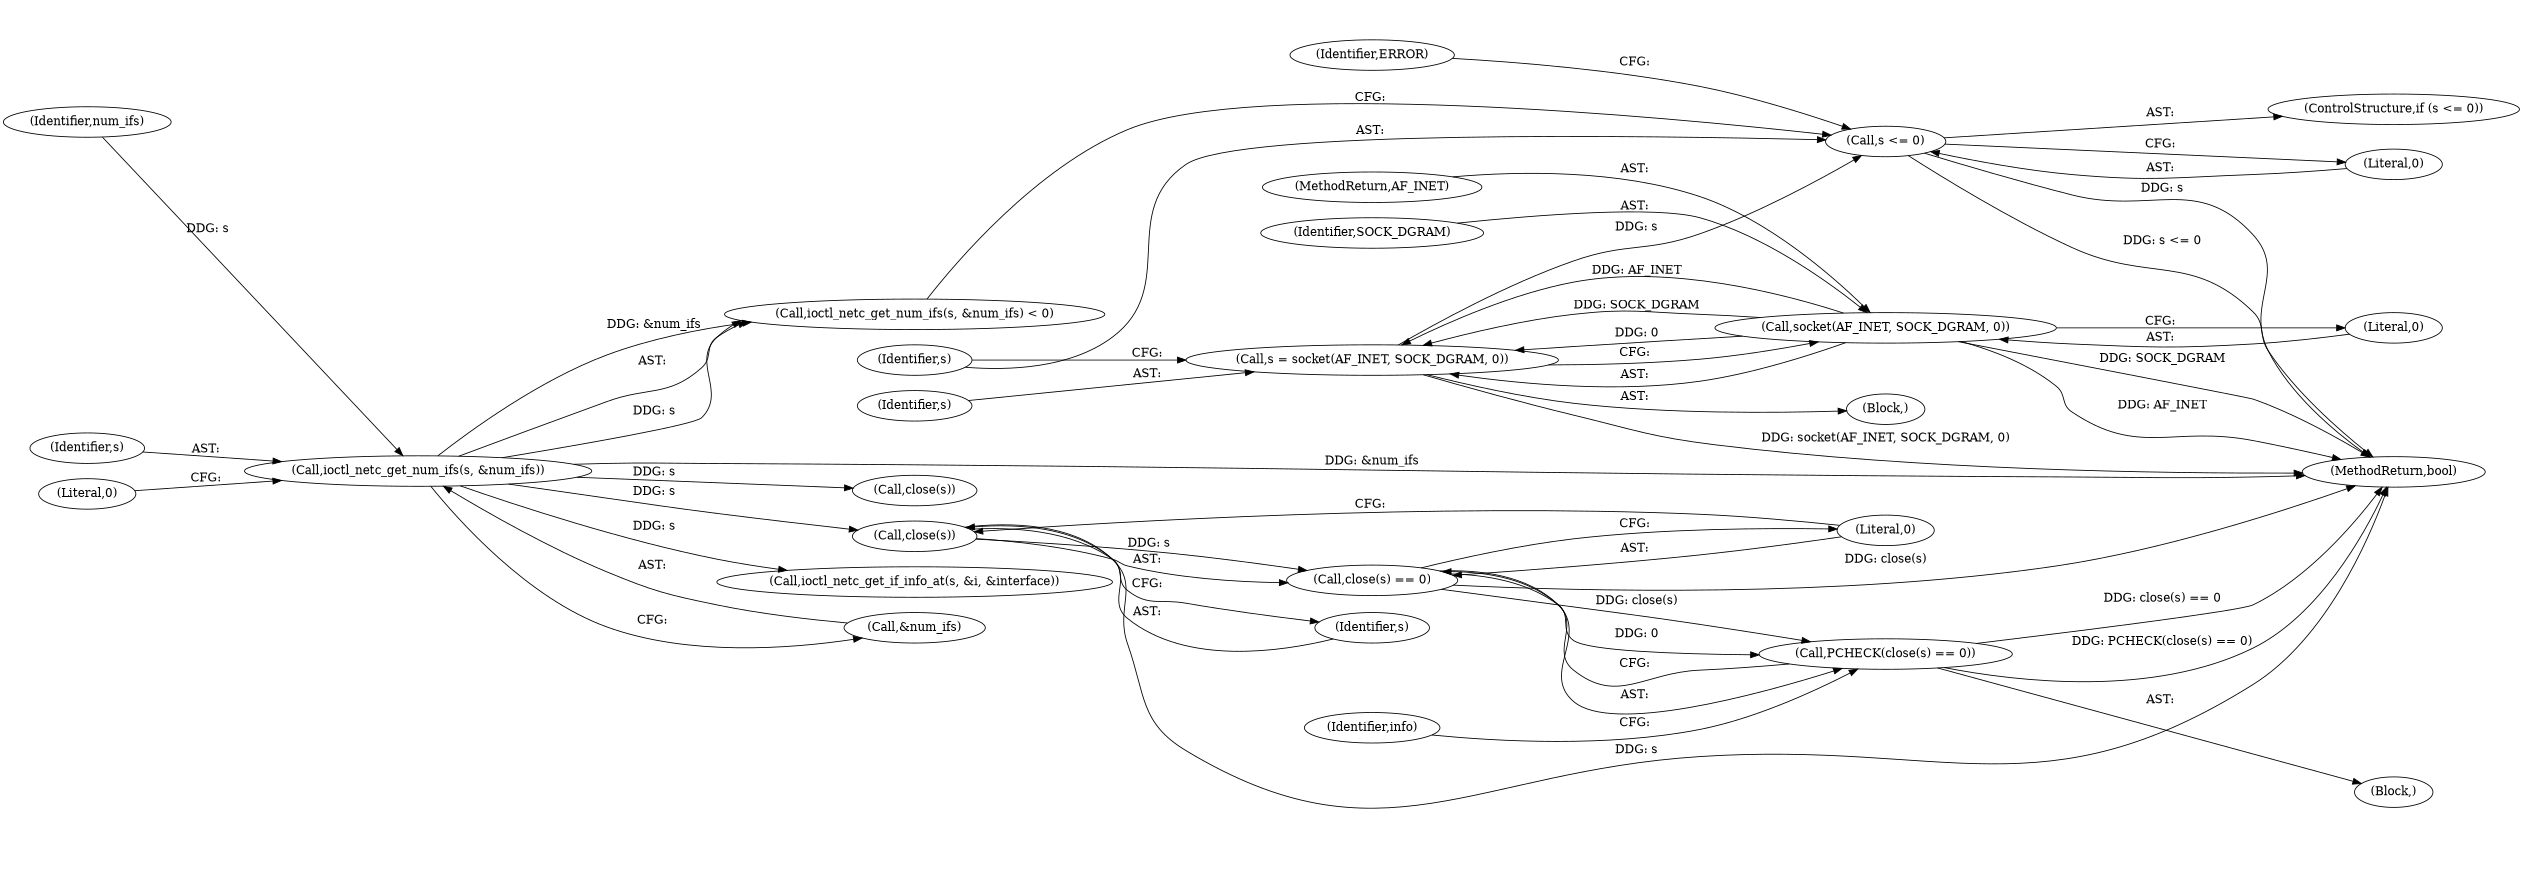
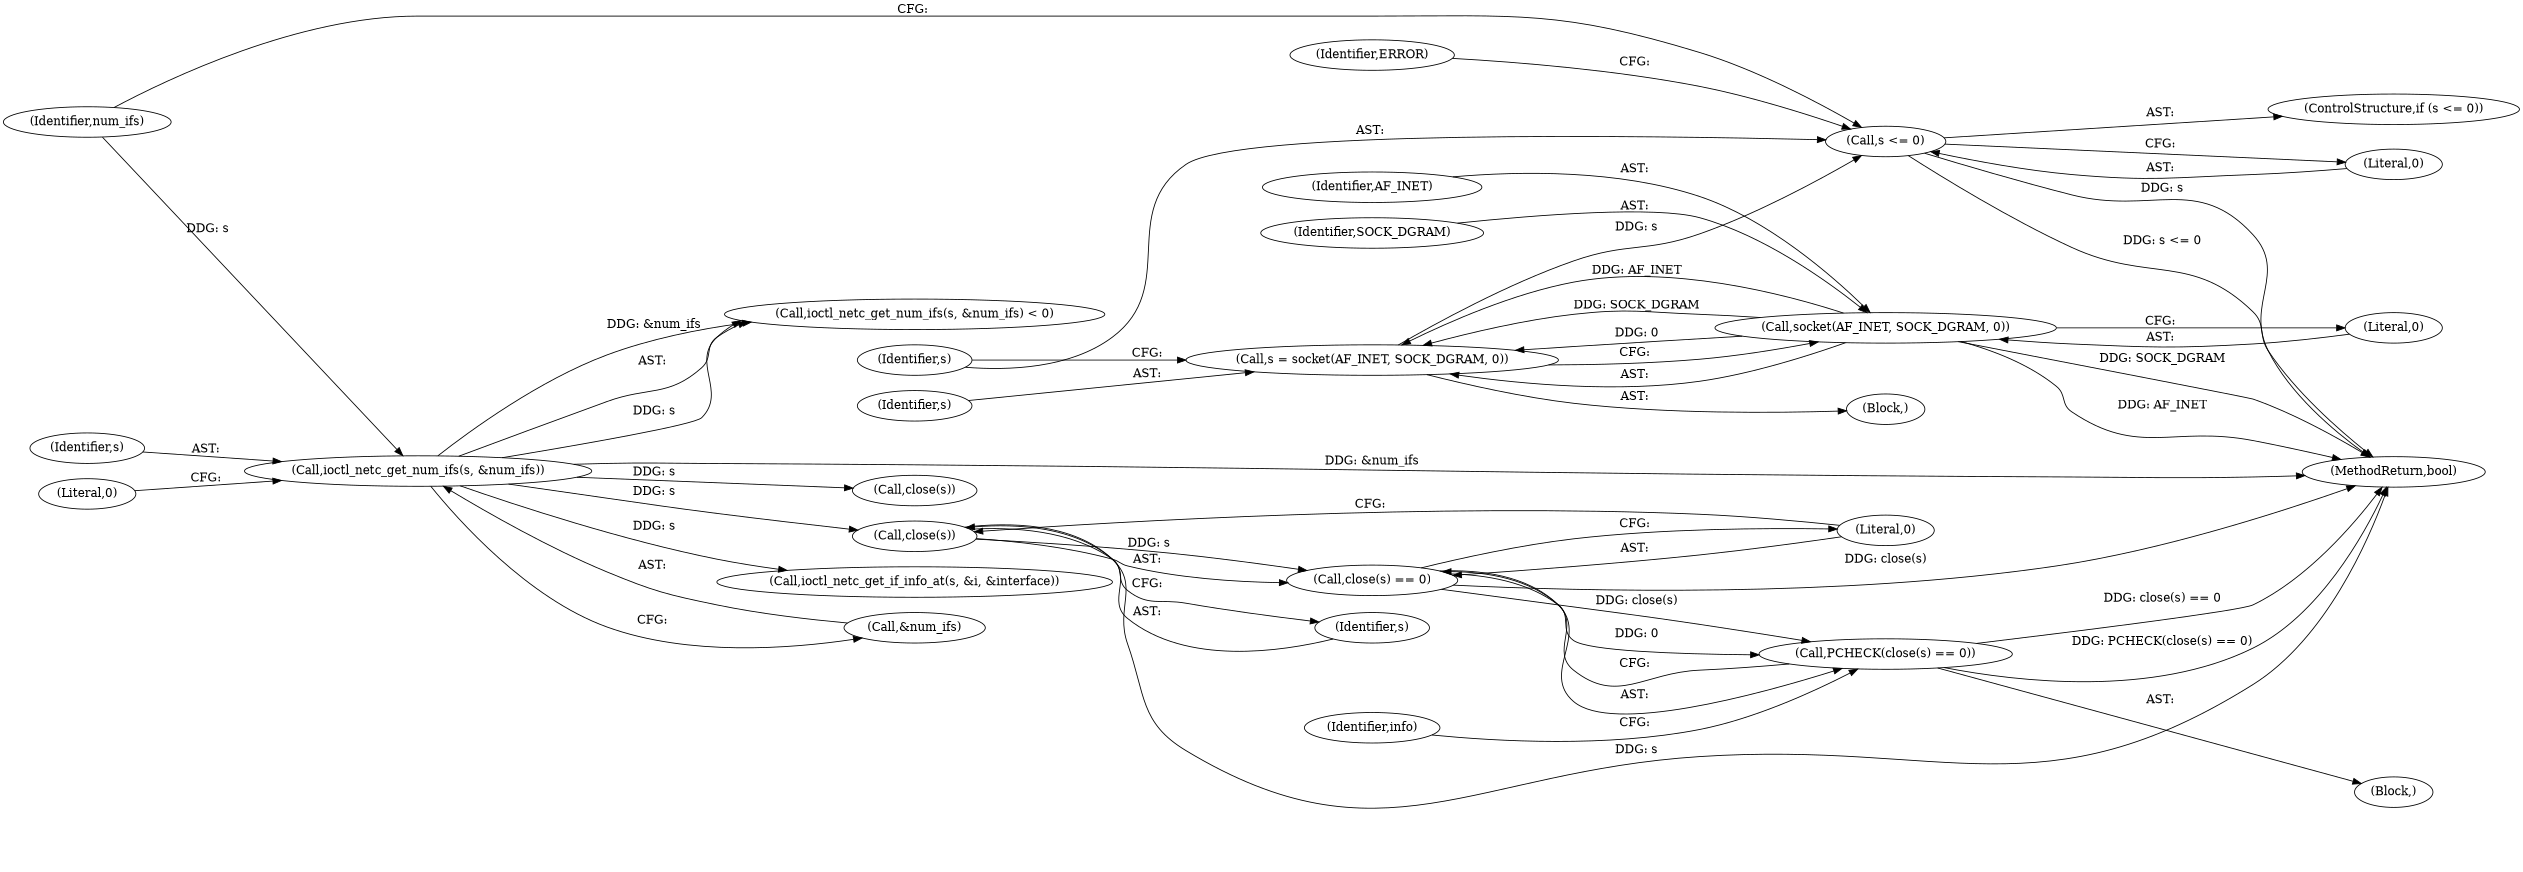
edge "(Call,ioctl_netc_get_num_ifs(s, &num_ifs) < 0)" -> "(Call,s <= 0)": now "(Identifier,num_ifs)" -> "(Call,s <= 0)"
node "(MethodReturn,AF_INET)": label "(MethodReturn,AF_INET)" -> "(Identifier,AF_INET)"
edge "(Call,s = socket(AF_INET, SOCK_DGRAM, 0))" -> "(MethodReturn,bool)": removed, label "DDG: socket(AF_INET, SOCK_DGRAM, 0)"
